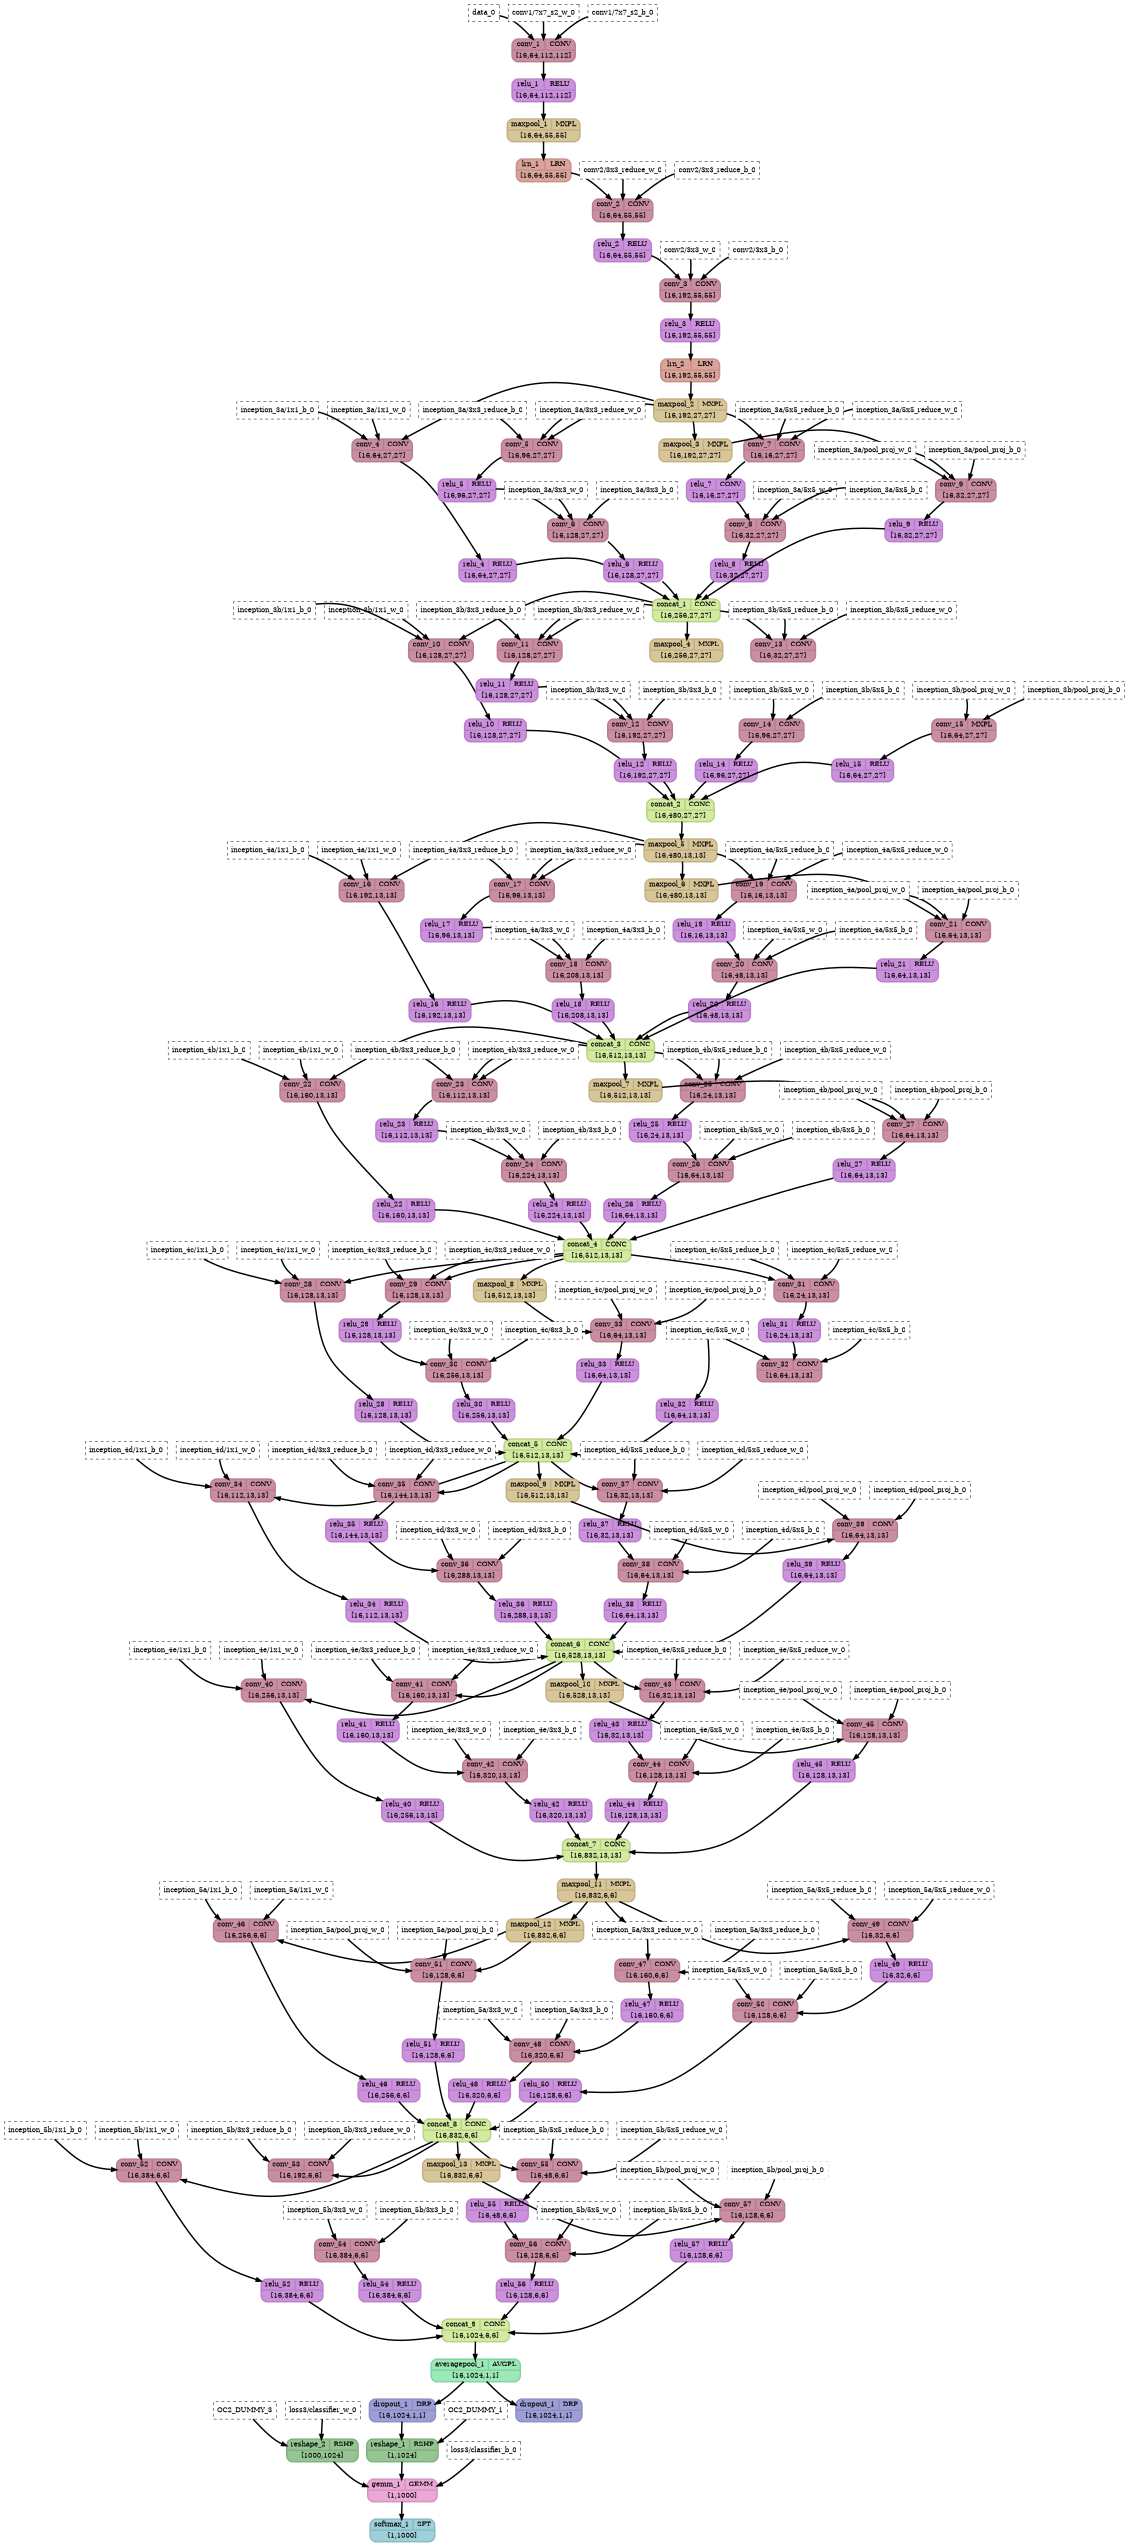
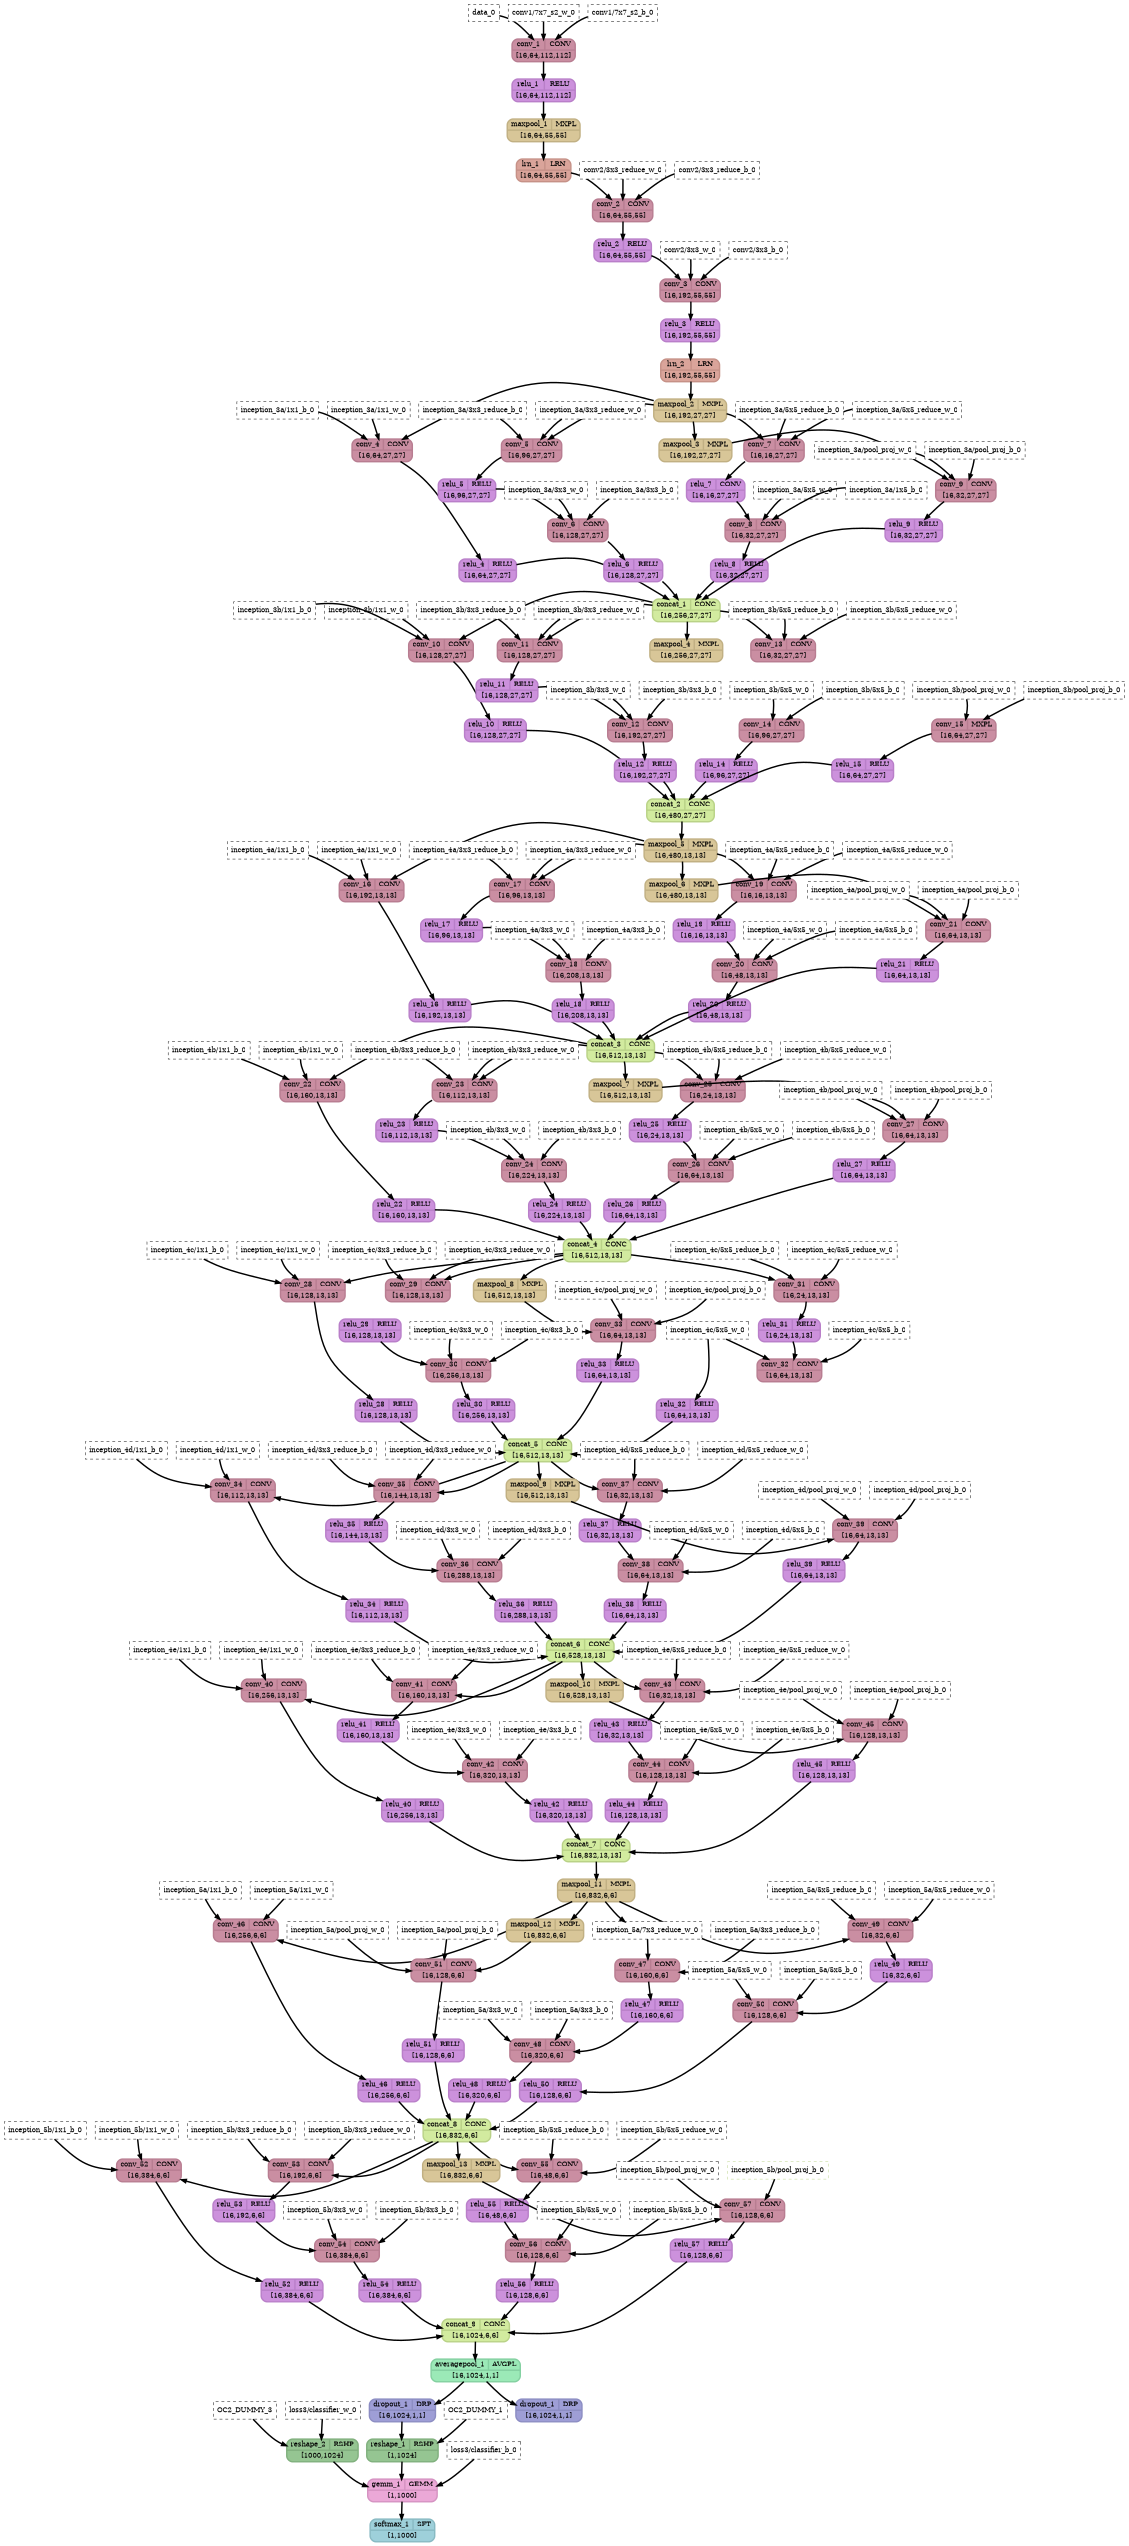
node "inception_3a/5x5_b_0": label "inception_3a/5x5_b_0" -> "inception_3a/1x5_b_0"
edge "conv_29" -> "relu_29": removed
node "inception_5a/3x3_reduce_w_0": label "inception_5a/3x3_reduce_w_0" -> "inception_5a/7x3_reduce_w_0"
node "relu_53": added
